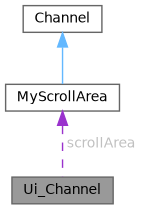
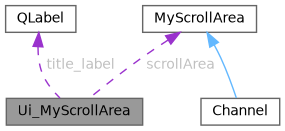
node "QLabel": added
edge "MyScrollArea" -> "Channel": reversed
node "Ui_Channel": label "Ui_Channel" -> "Ui_MyScrollArea"
